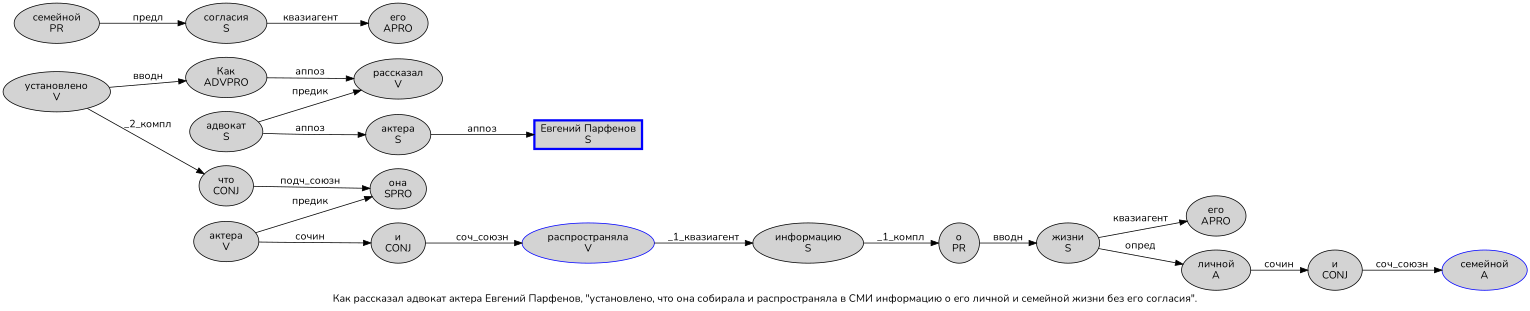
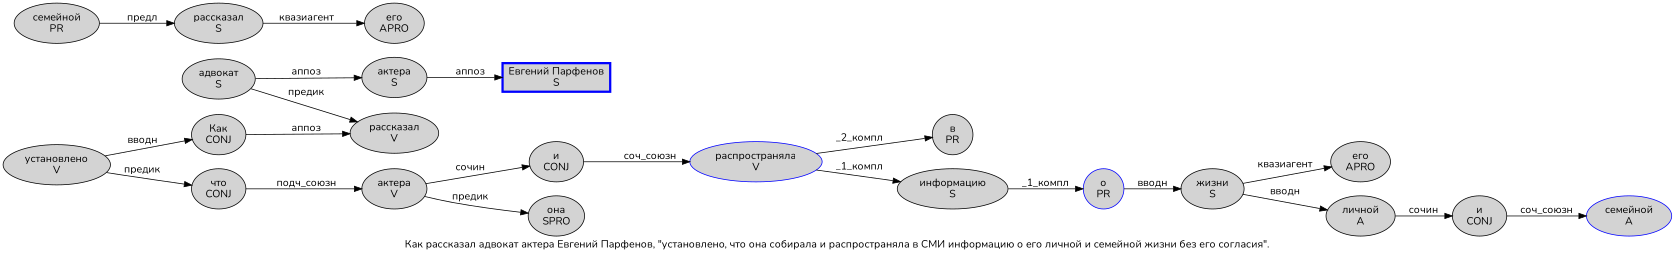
node "согласия S": label "согласия S" -> "рассказал S"
node "Как ADVPRO": label "Как ADVPRO" -> "Как CONJ"
edge "установлено V" -> "что CONJ": label "_2_компл" -> "предик"
node "в PR": added
edge "что CONJ" -> "она SPRO": now "что CONJ" -> "актера V"
edge "распространяла V" -> "информацию S": label "_1_квазиагент" -> "_1_компл"
node "о PR": color black -> blue
edge "жизни S" -> "личной A": label "опред" -> "вводн"
